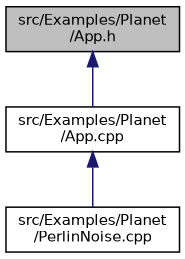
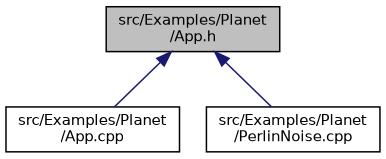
edge "src/Examples/Planet /PerlinNoise.cpp" -> "src/Examples/Planet /App.cpp": now "src/Examples/Planet /PerlinNoise.cpp" -> "src/Examples/Planet /App.h"
